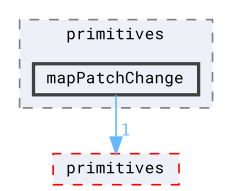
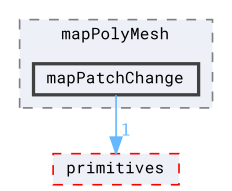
cluster "primitives": label "primitives" -> "mapPolyMesh"
